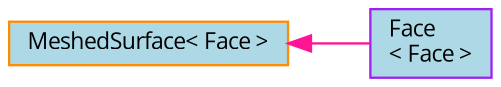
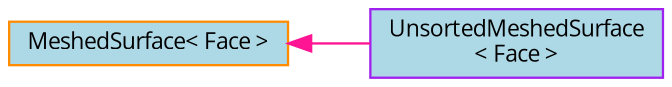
node "Face < Face >": label "Face < Face >" -> "UnsortedMeshedSurface < Face >"
